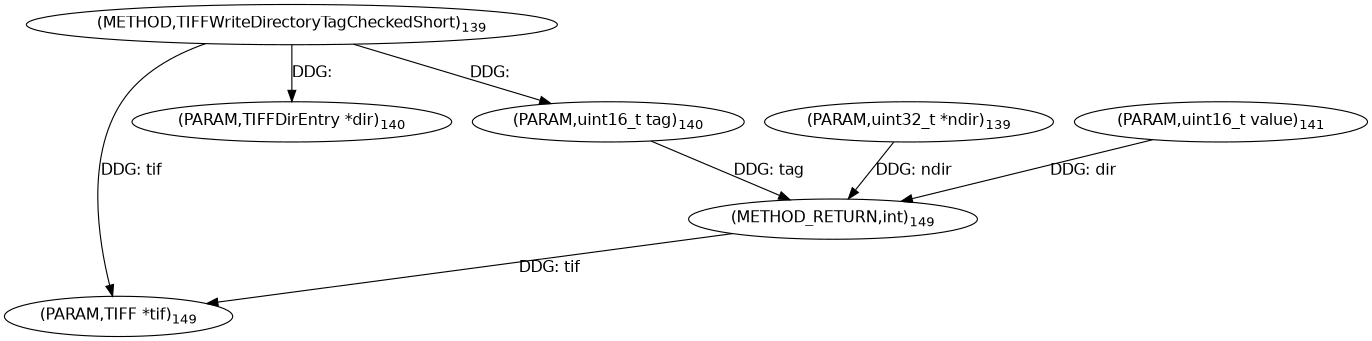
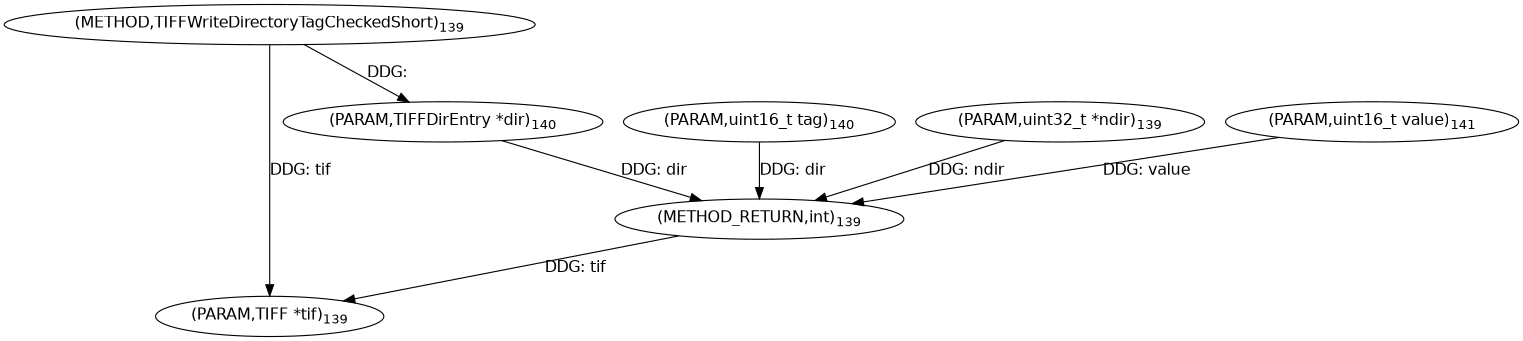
edge "(METHOD,TIFFWriteDirectoryTagCheckedShort)" -> "(PARAM,uint16_t tag)": removed, label "DDG:"
edge "(PARAM,TIFFDirEntry *dir)" -> "(METHOD_RETURN,int)": added, label "DDG: dir"
edge "(PARAM,uint16_t tag)" -> "(METHOD_RETURN,int)": label "DDG: tag" -> "DDG: dir"
edge "(PARAM,uint16_t value)" -> "(METHOD_RETURN,int)": label "DDG: dir" -> "DDG: value"
node "(METHOD_RETURN,int)": text "149" -> "139"
node "(PARAM,TIFF *tif)": text "149" -> "139"
